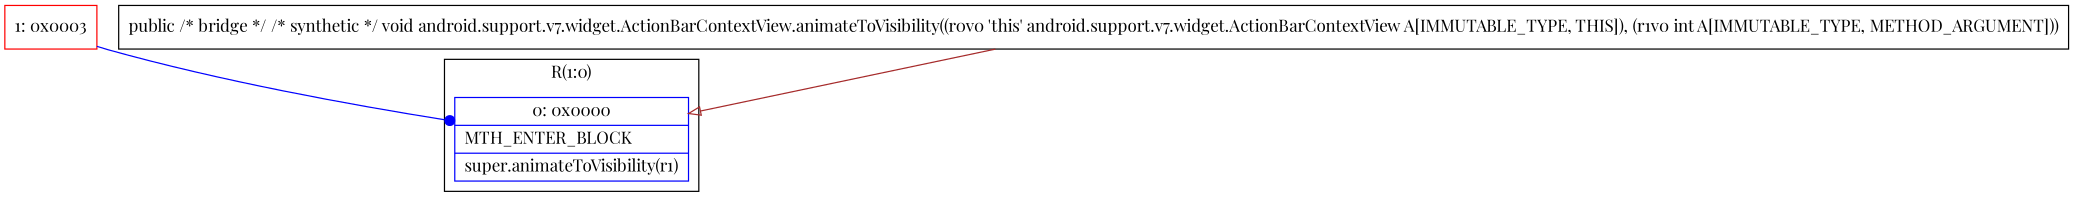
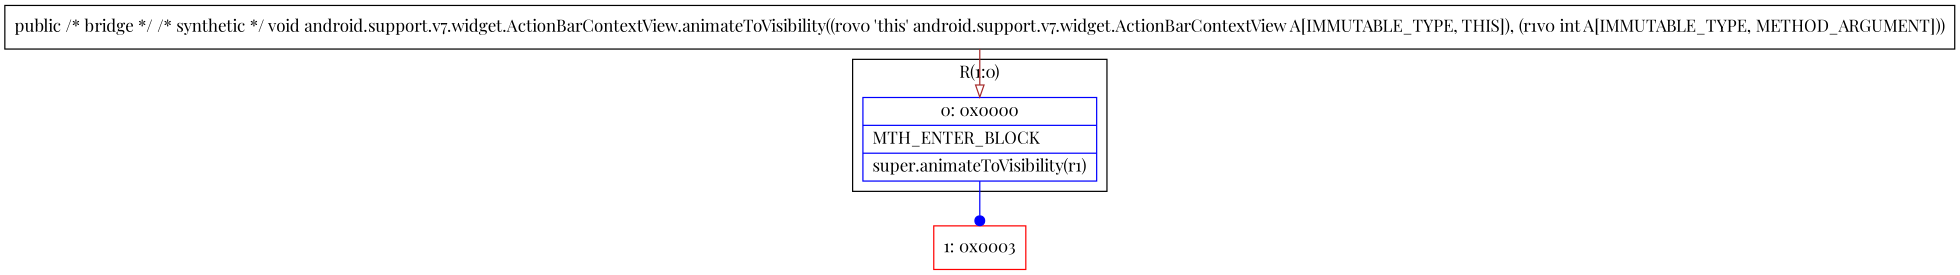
edge "1: 0x0003" -> "0: 0x0000": reversed
